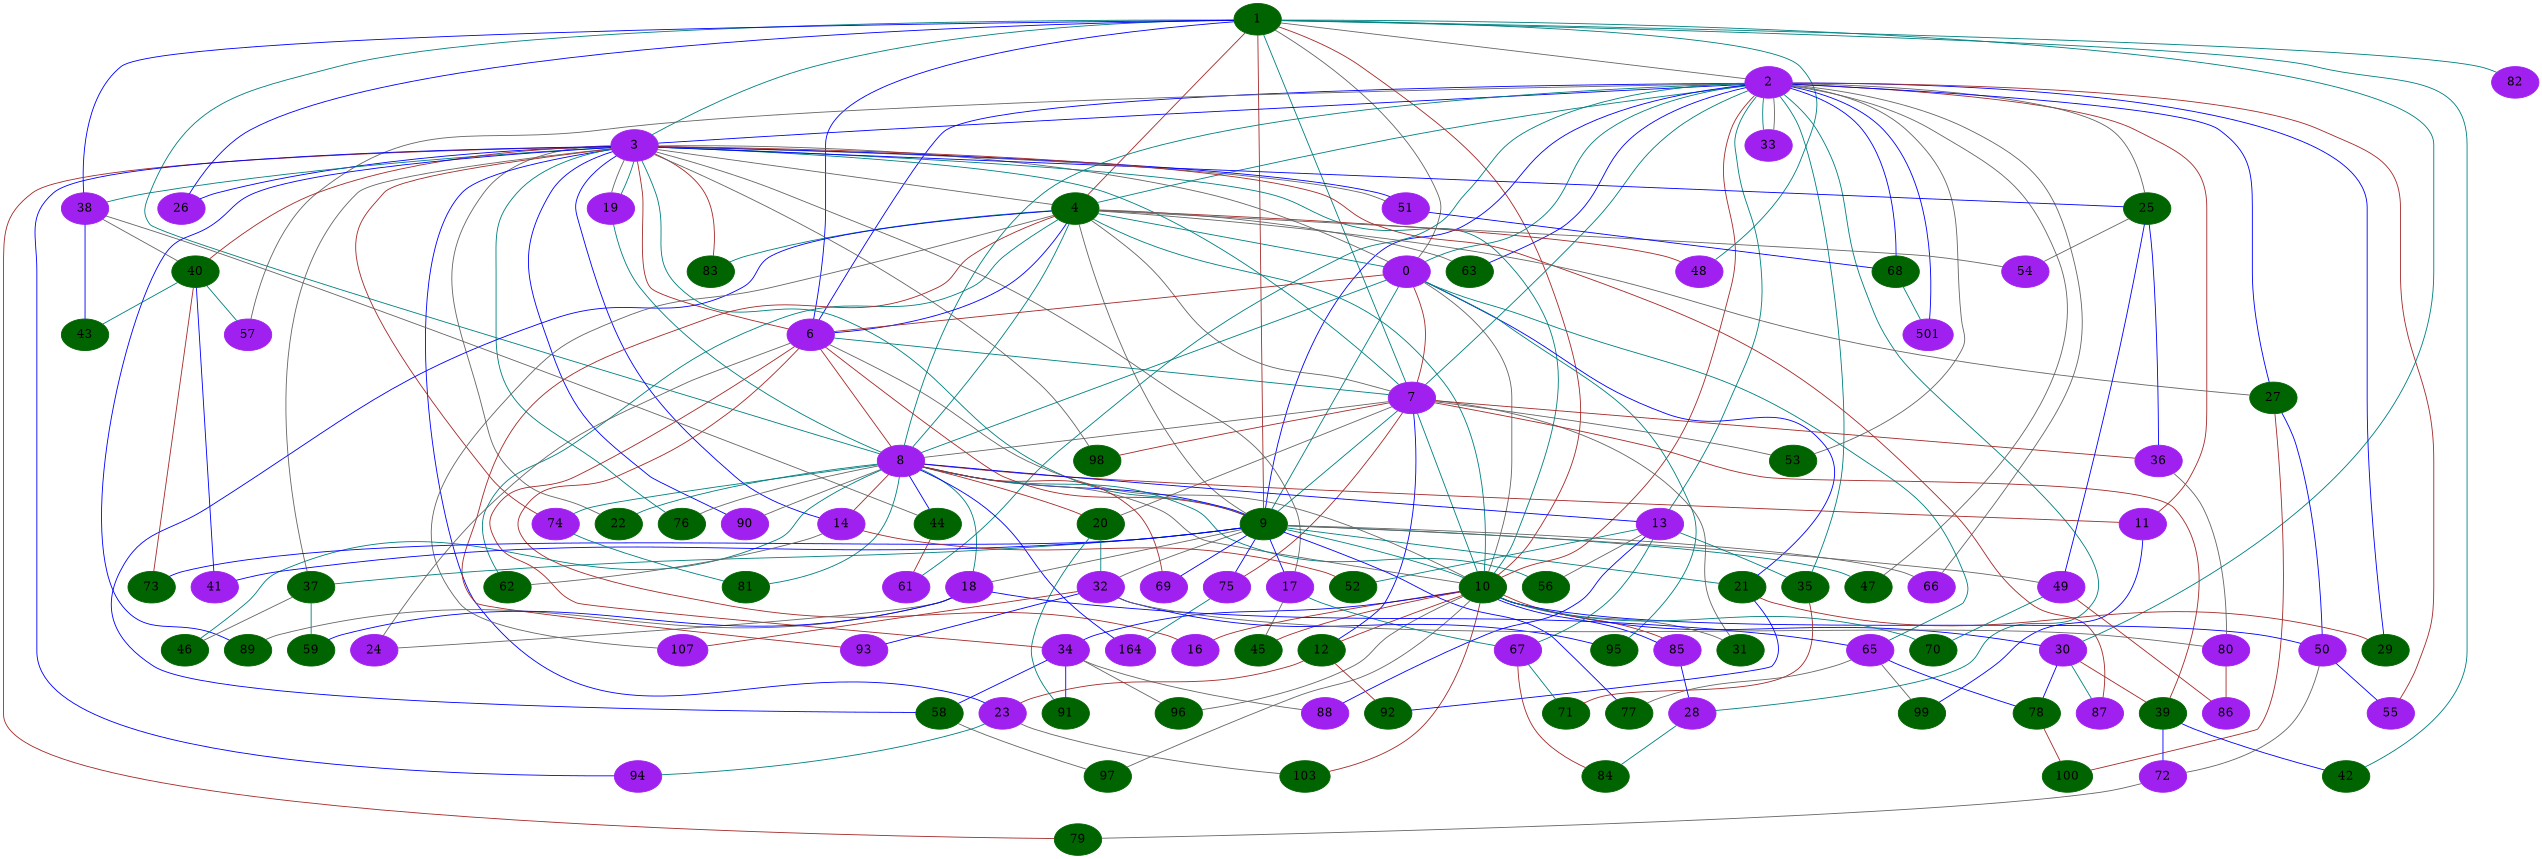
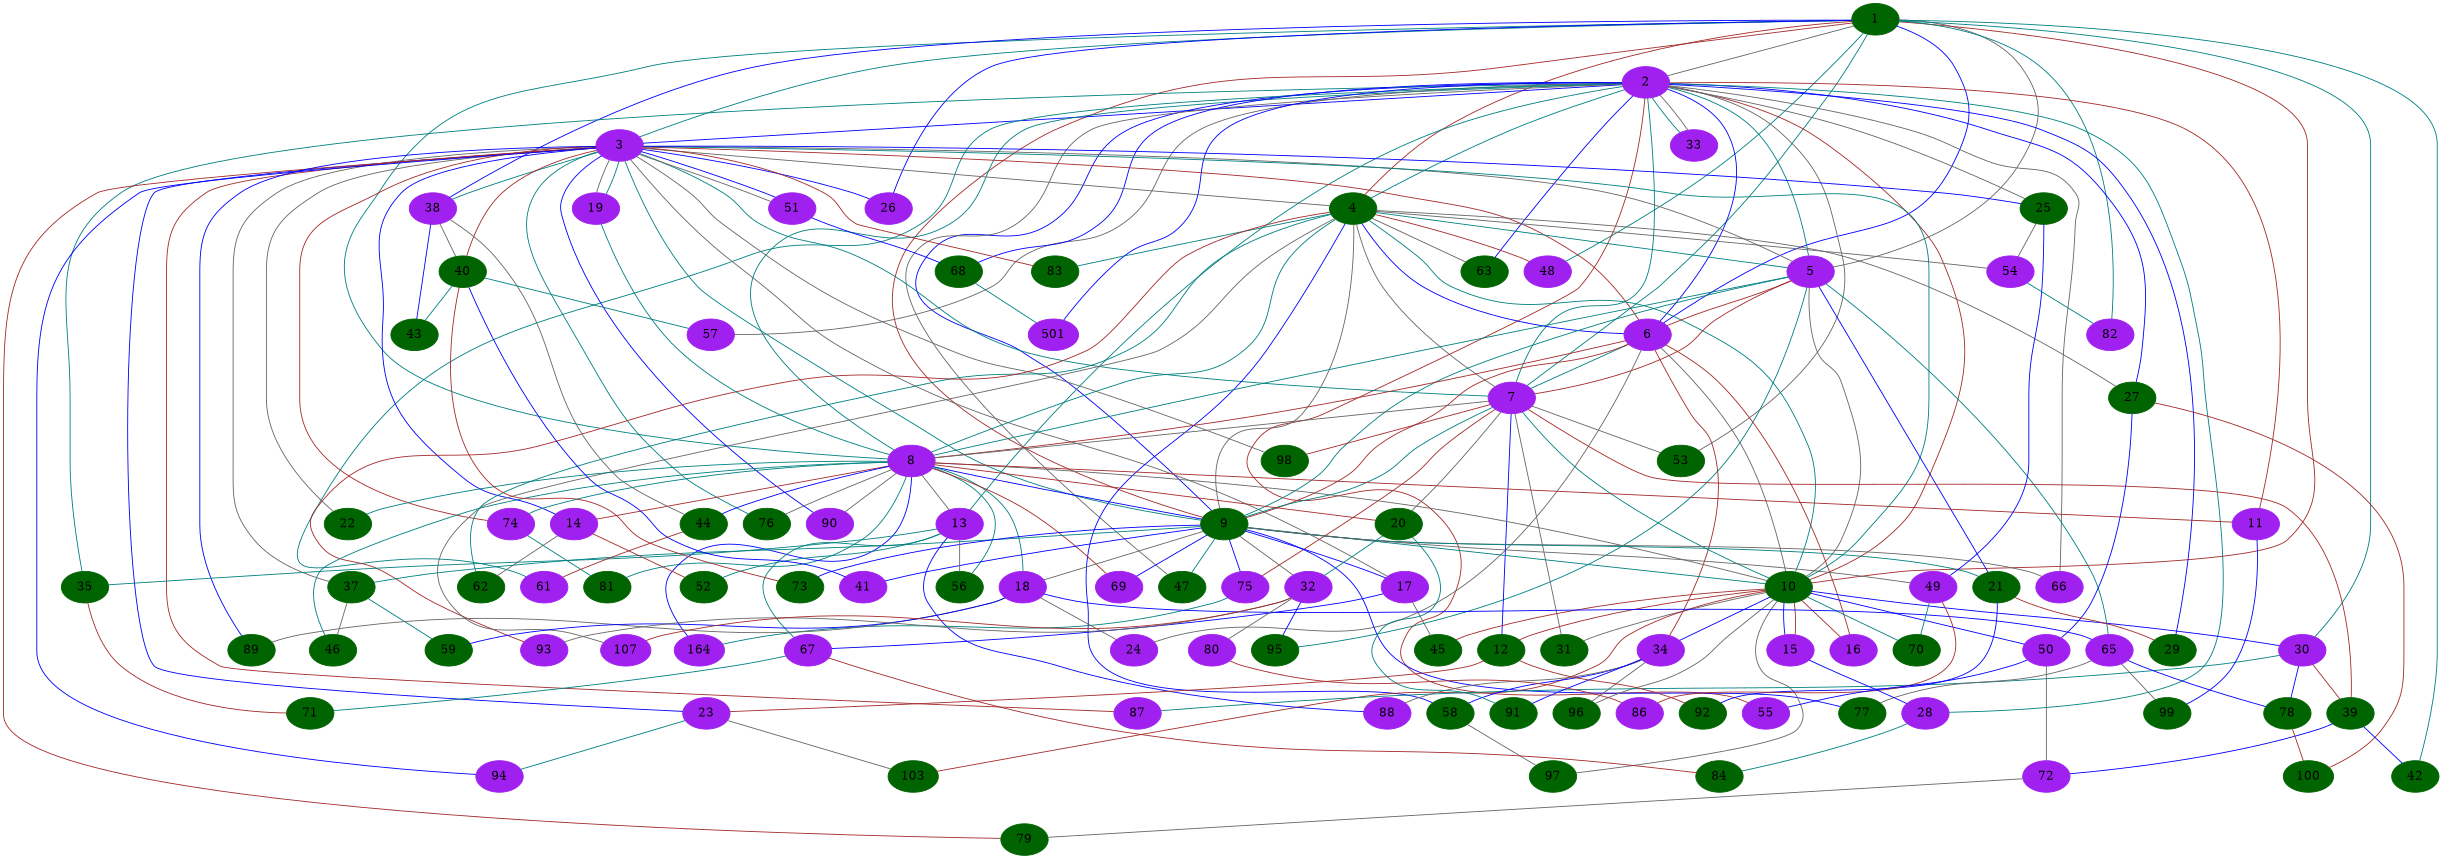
node "0": label "0" -> "5"
edge "54" -- "82": added
node "36": removed
edge "8" -- "13": color blue -> gray40
edge "32" -- "93": color blue -> gray40
edge "17" -- "67": color teal -> blue
node "85": label "85" -> "15"
